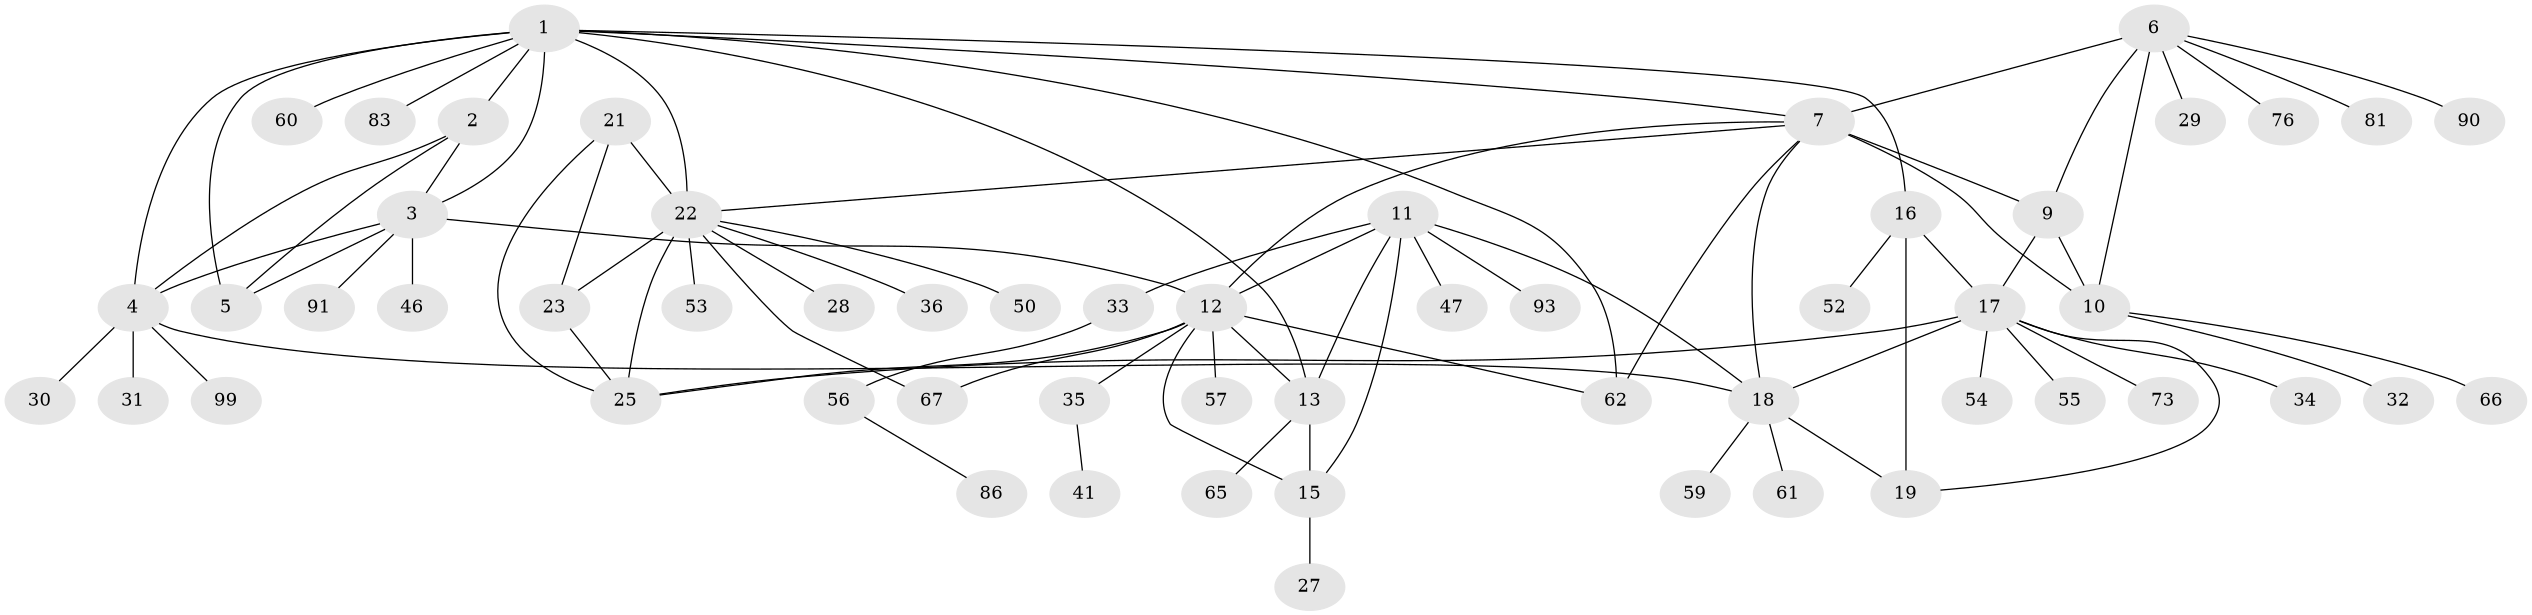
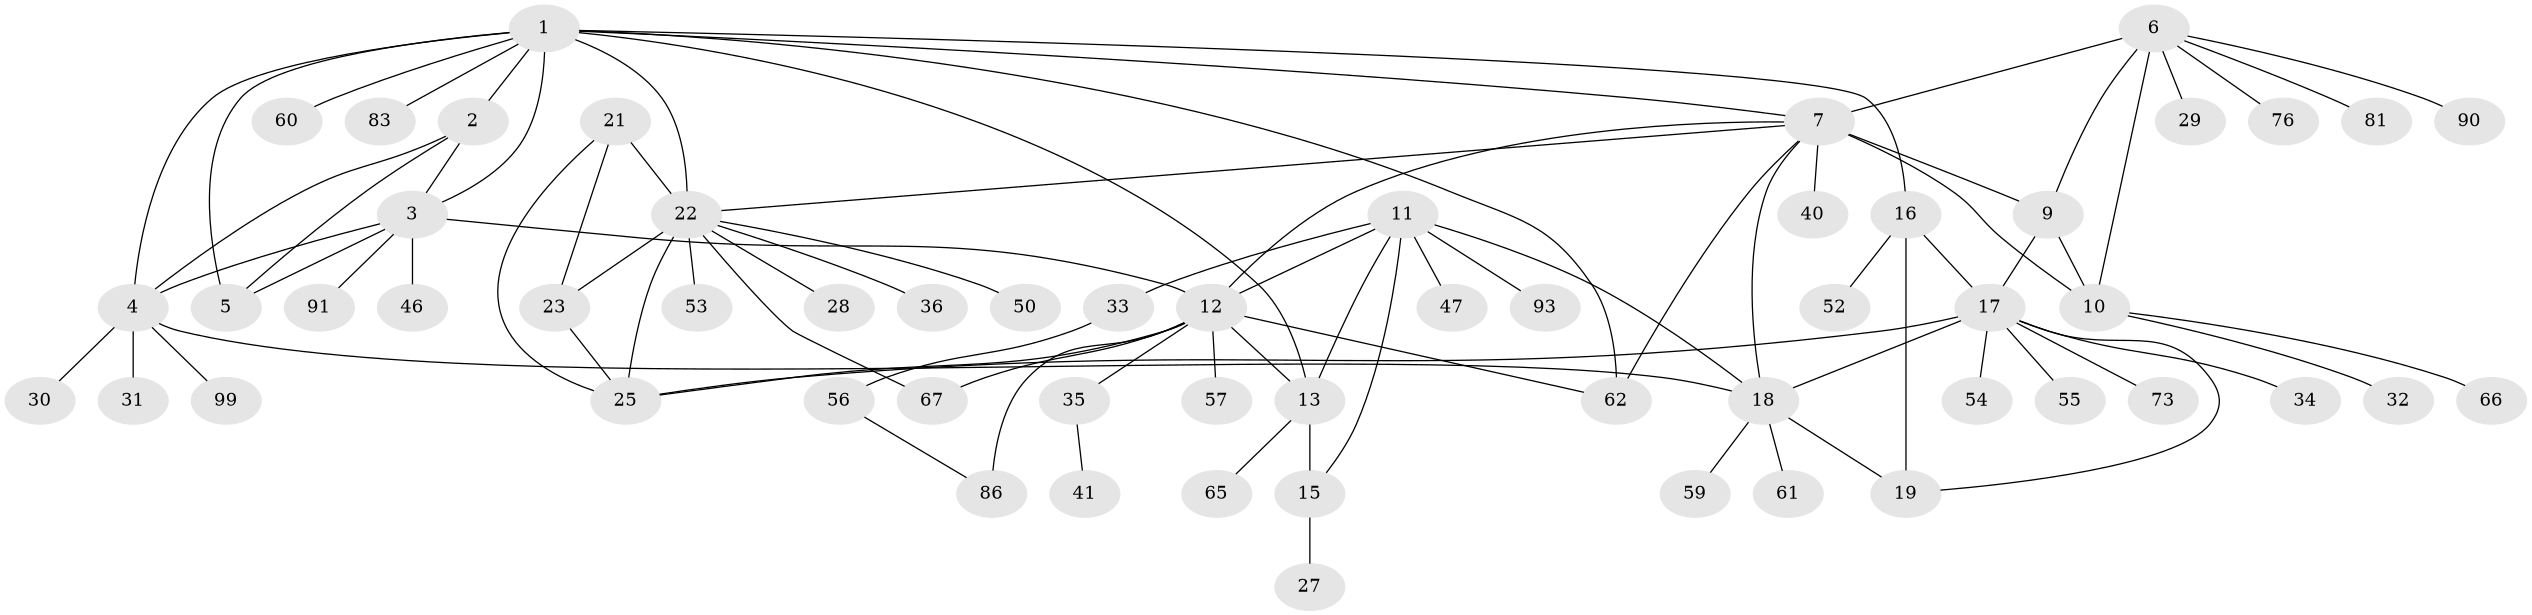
node "40": added
edge "12" -- "15": now "12" -- "86"
